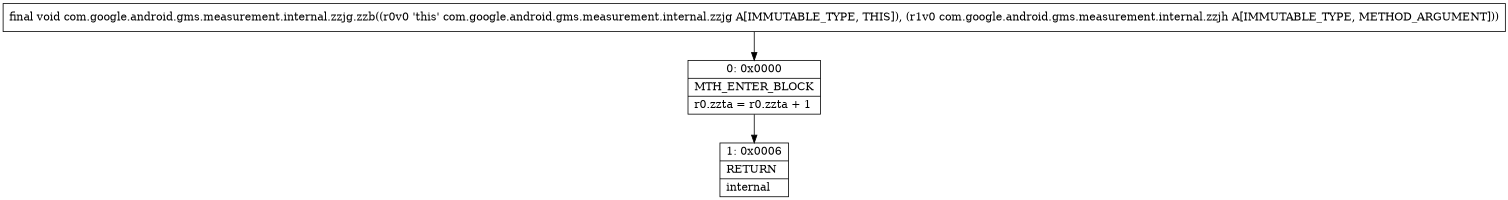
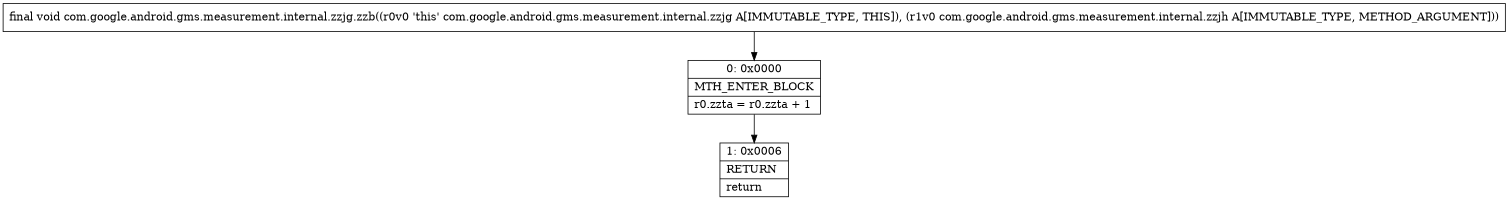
node "1: 0x0006": text "internal" -> "return"
